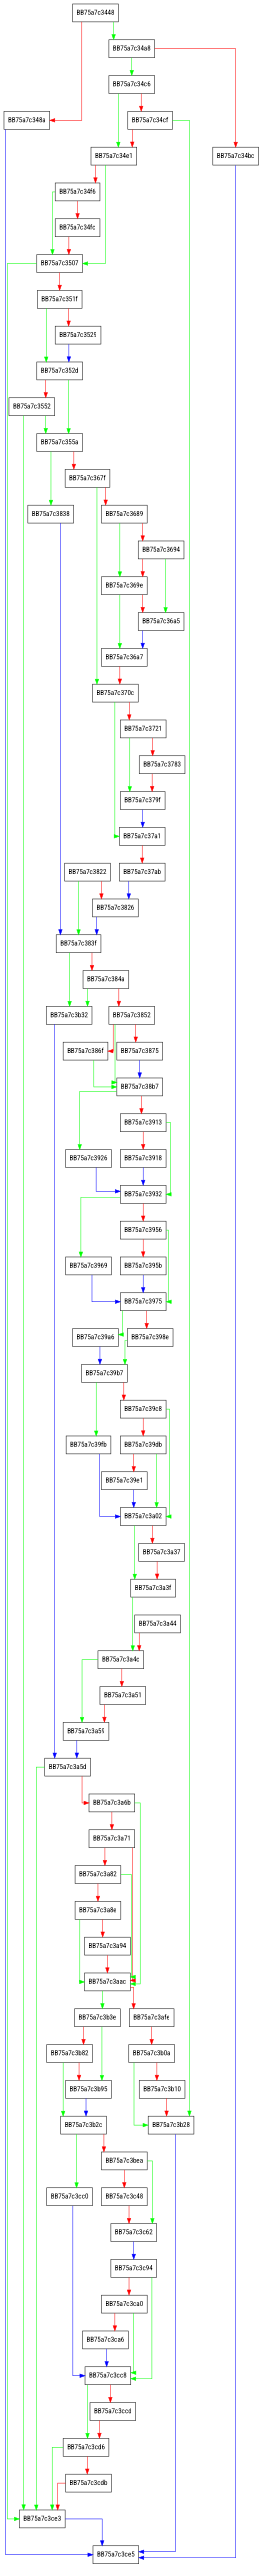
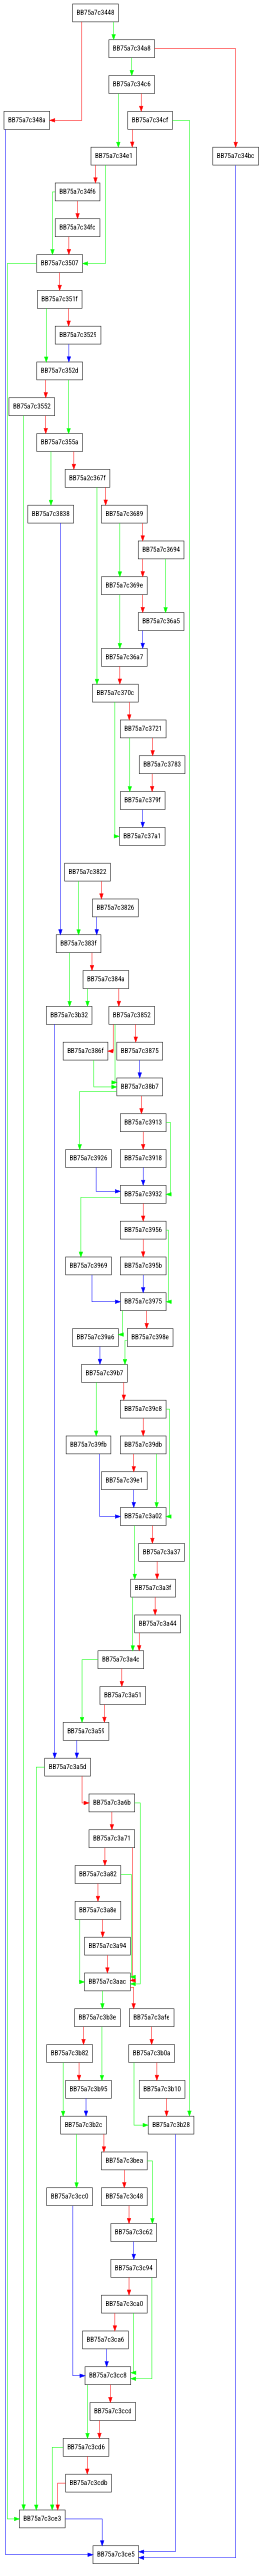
edge "BB75a7c3552" -> "BB75a7c355a": color green -> red
node "BB75a7c367f": label "BB75a7c367f" -> "BB75a2c367f"
node "BB75a7c37ab": removed
edge "BB75a7c3a3f" -> "BB75a7c3a44": added
